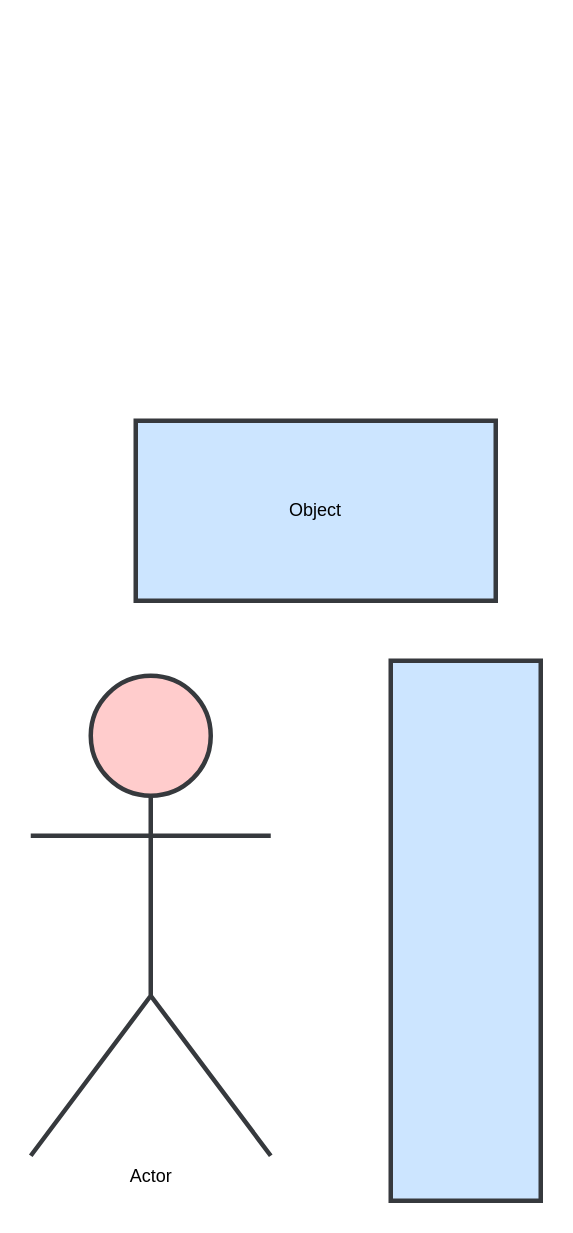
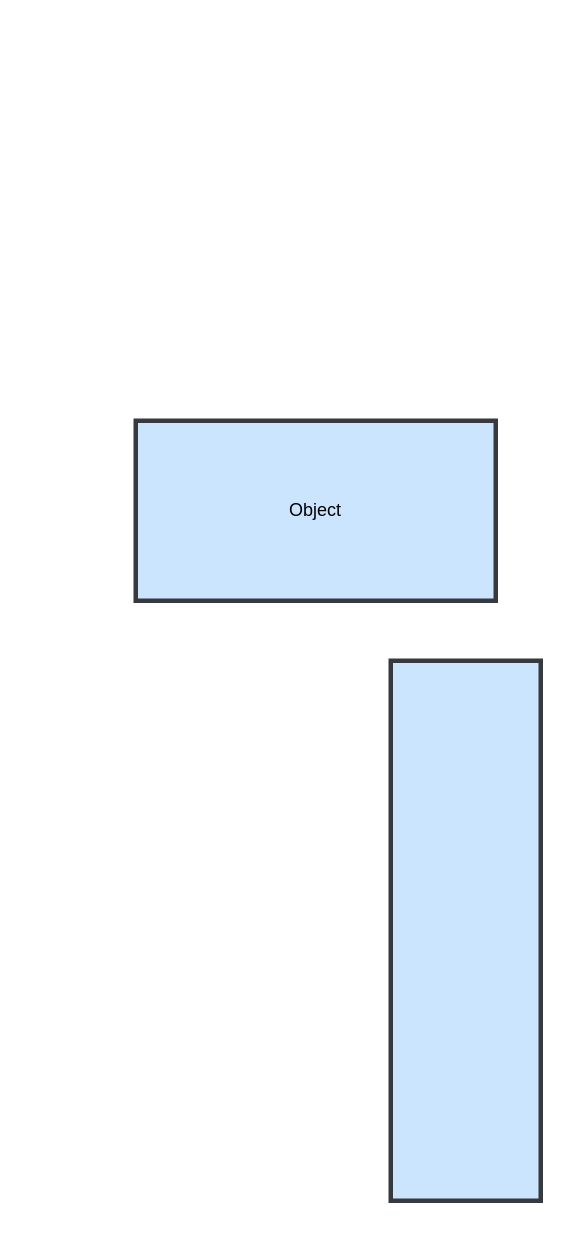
node "Actor": removed
